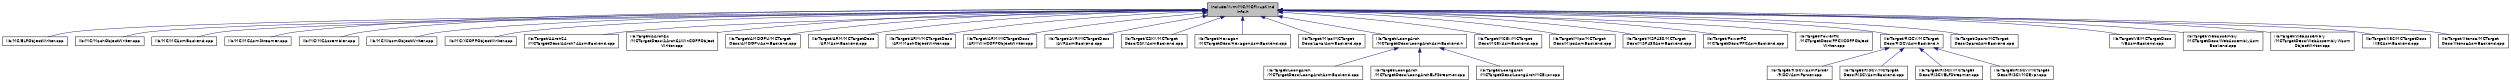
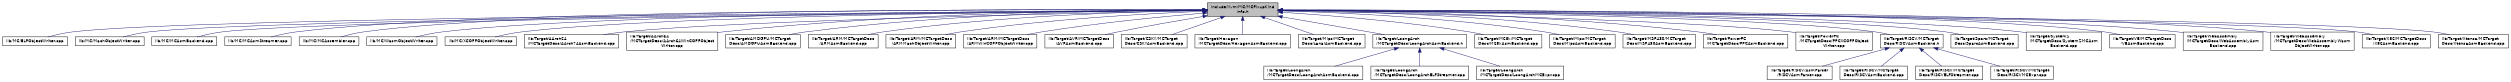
node "lib/Target/SystemZ /MCTargetDesc/SystemZMCAsm Backend.cpp": added
